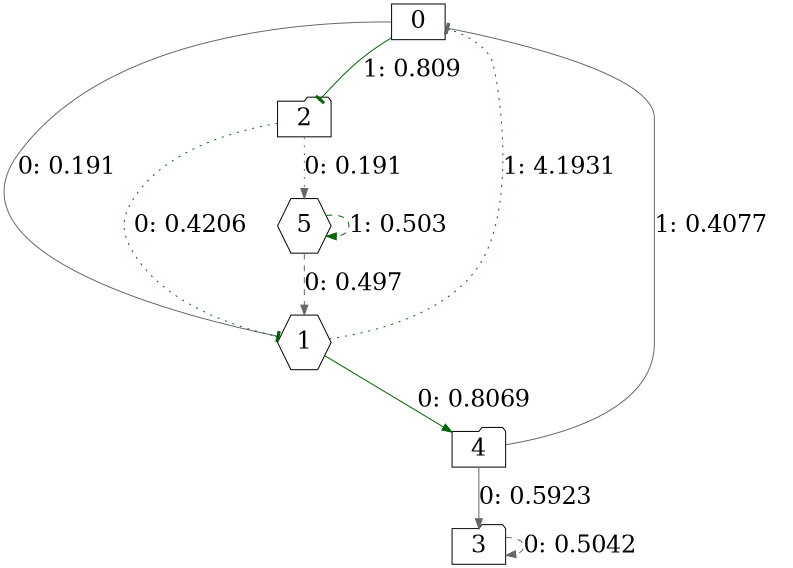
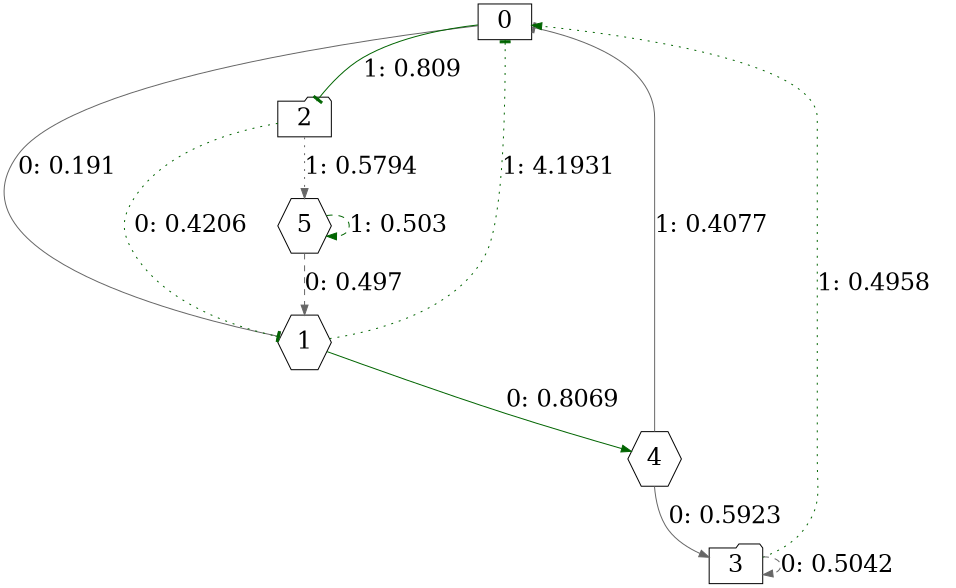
edge "2" -> "5": label "0: 0.191    " -> "1: 0.5794   "
edge "3" -> "0": added, label "1: 0.4958"
node "4": shape folder -> hexagon
